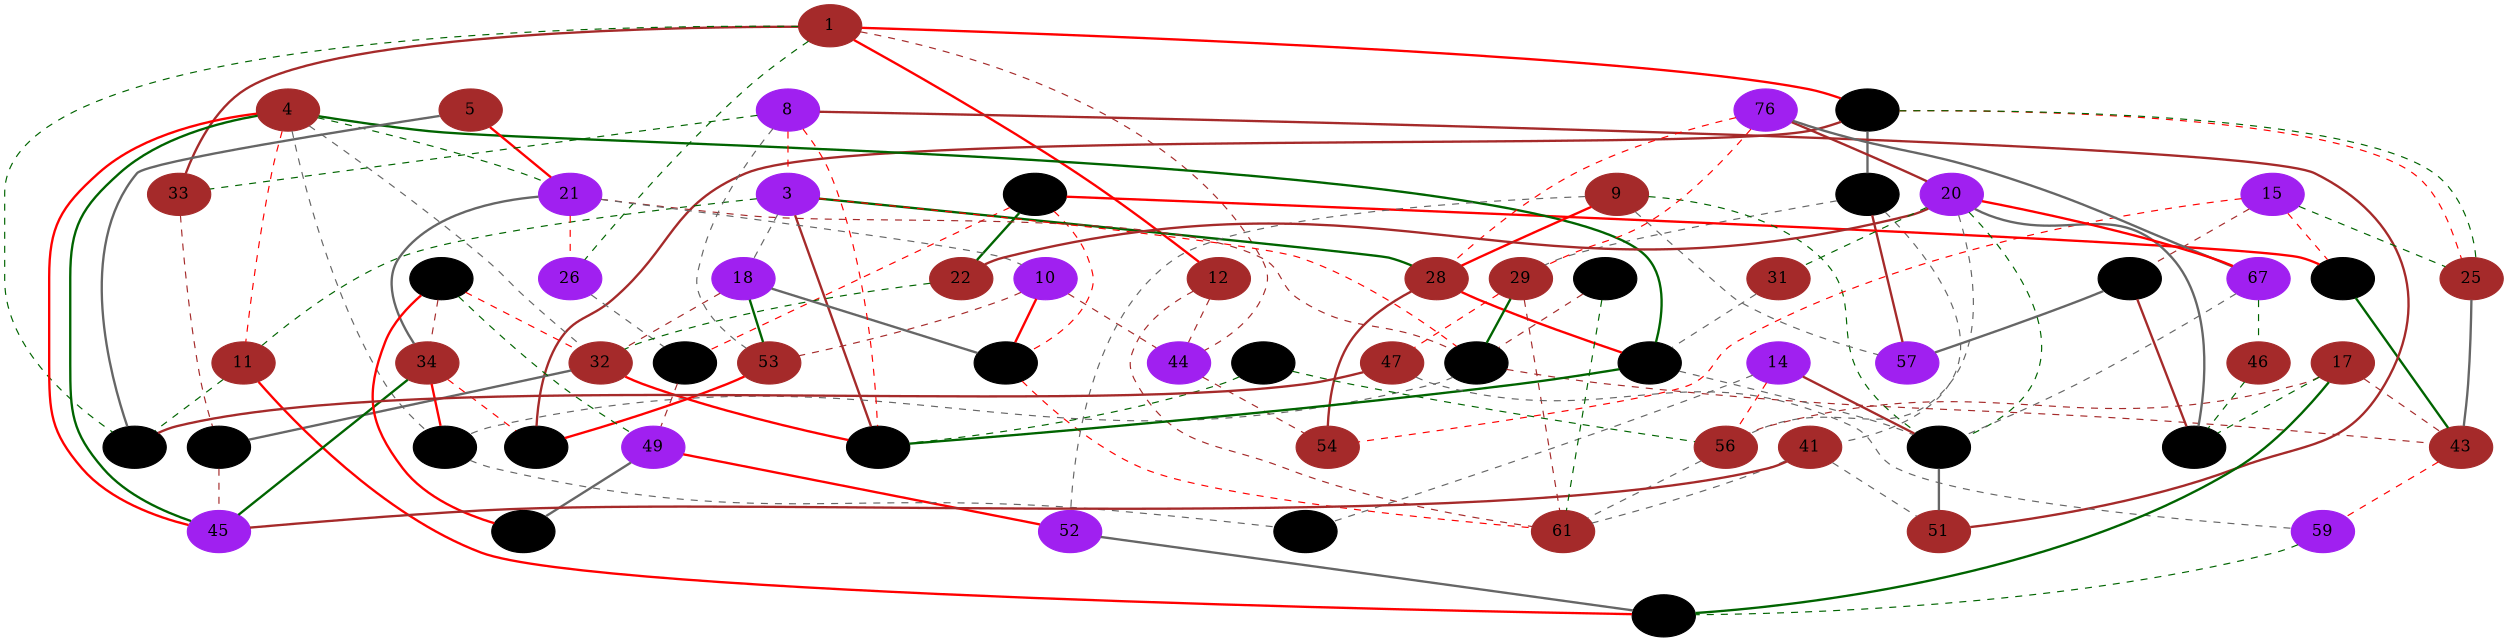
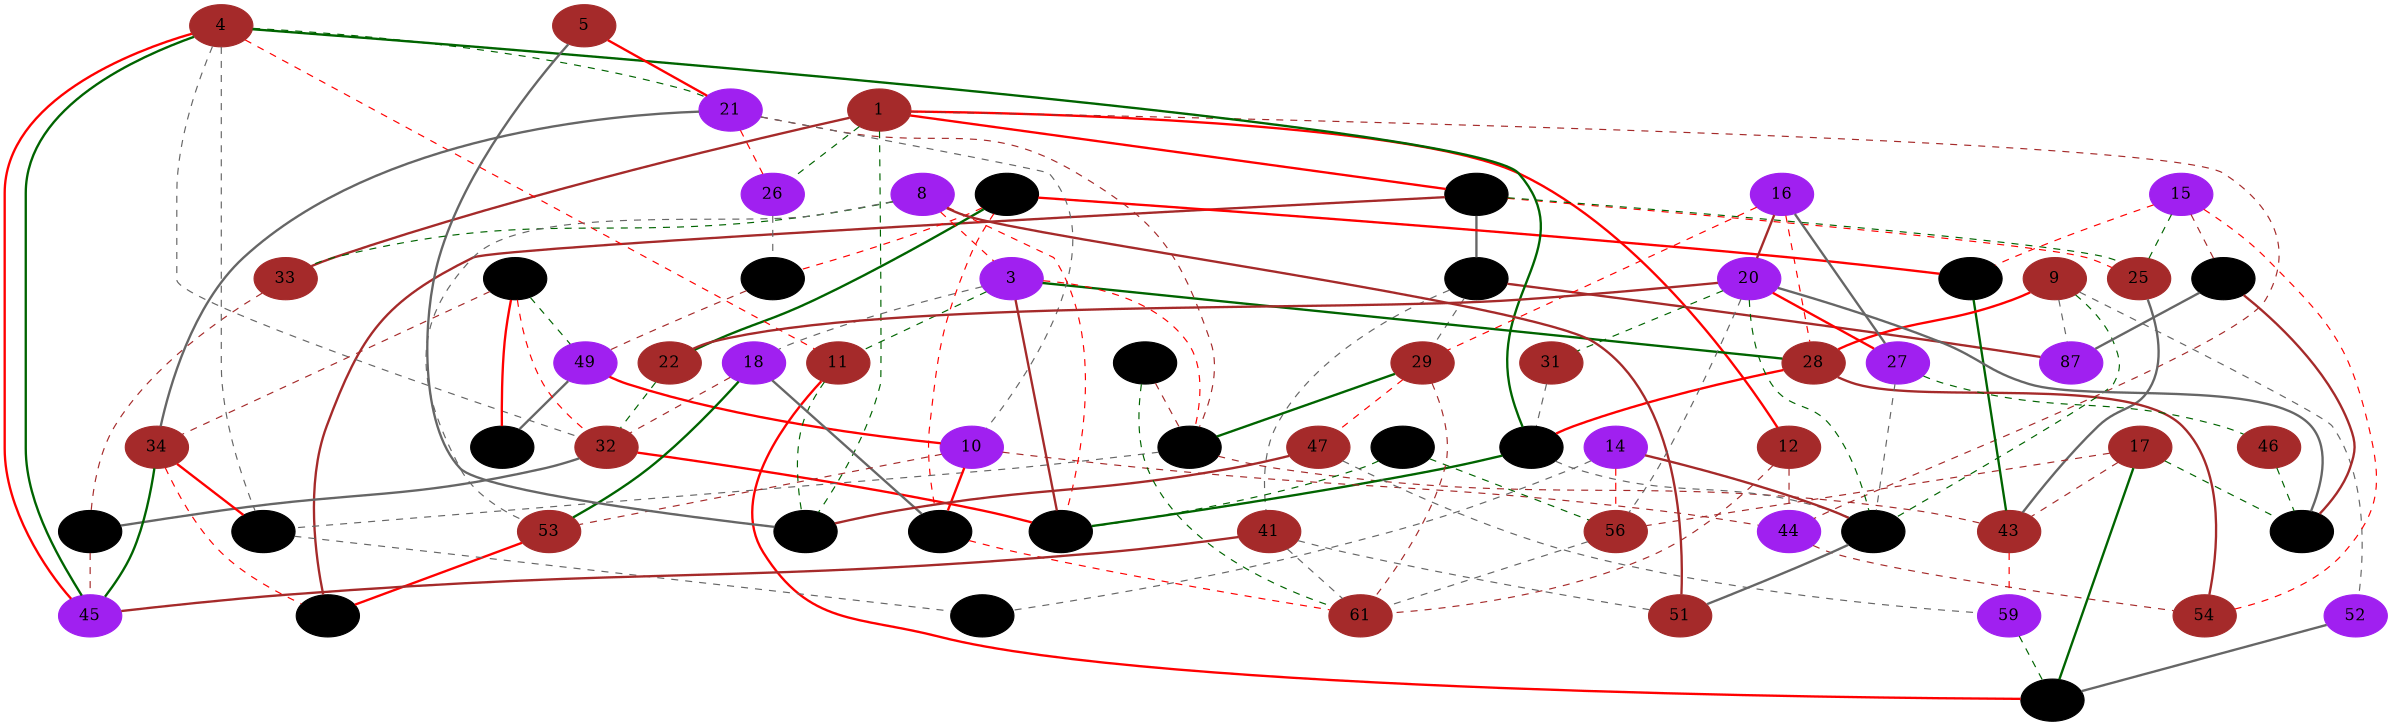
node "76": label "76" -> "16"
node "67": label "67" -> "27"
node "57": label "57" -> "87"
edge "49" -- "52": now "49" -- "10"
